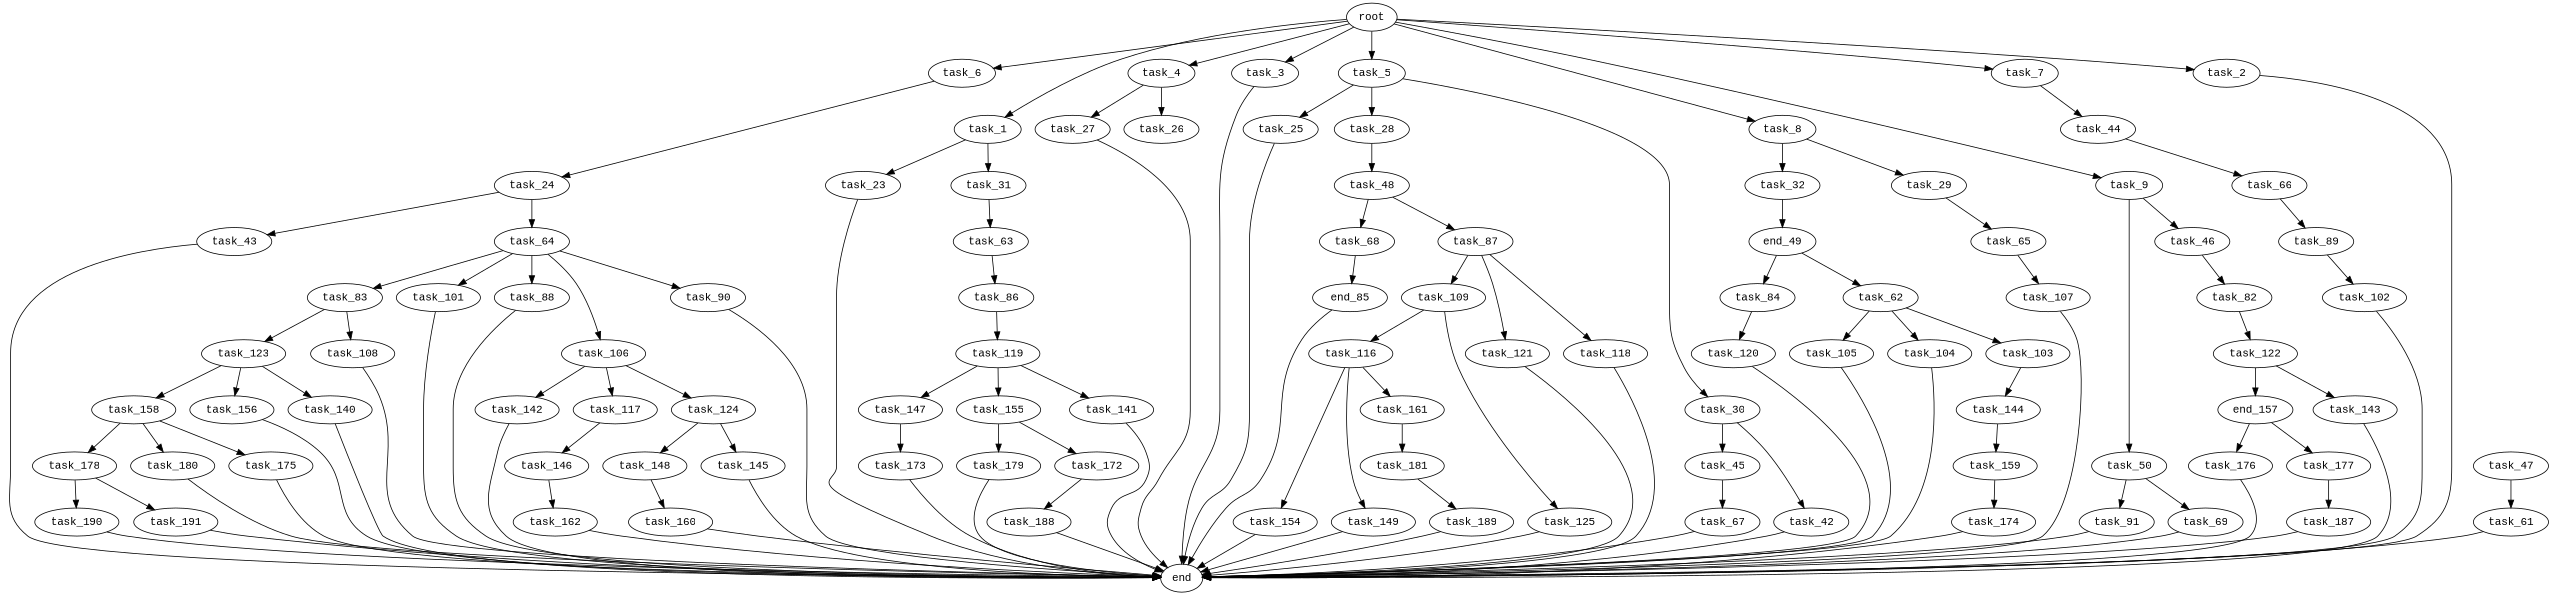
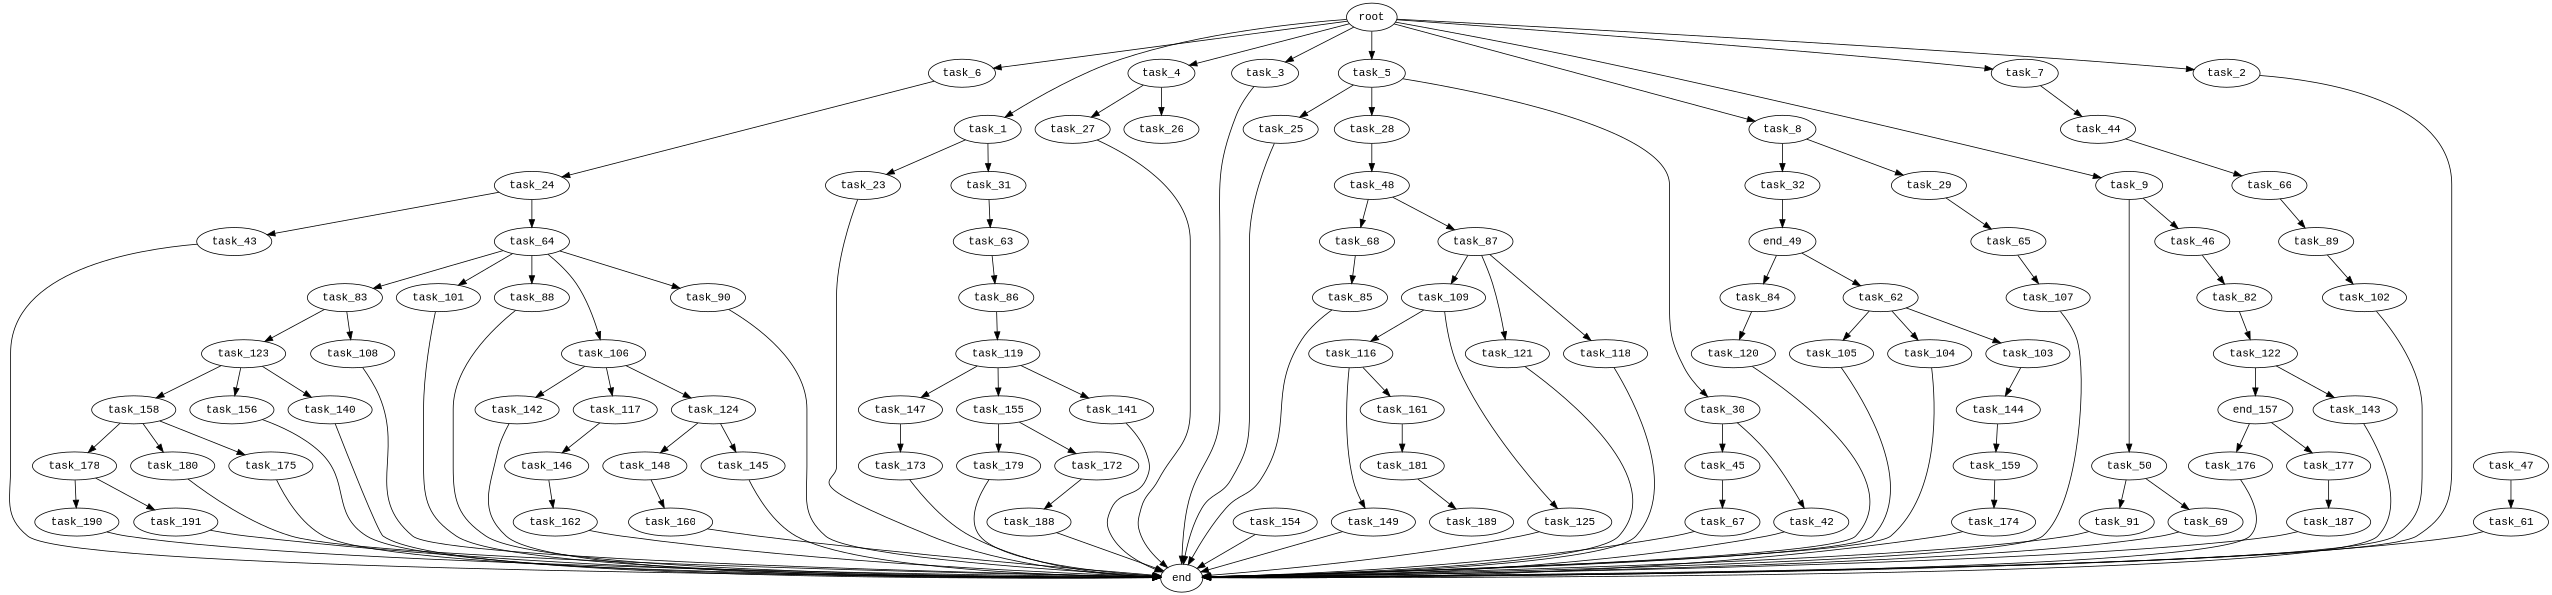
node "end_85": label "end_85" -> "task_85"
edge "task_116" -> "task_154": removed
edge "task_189" -> "end": removed
